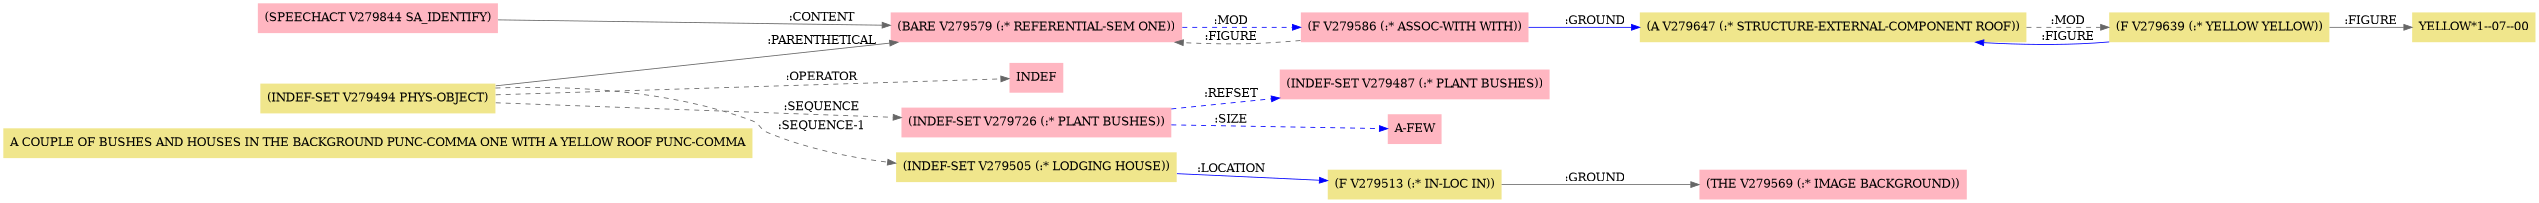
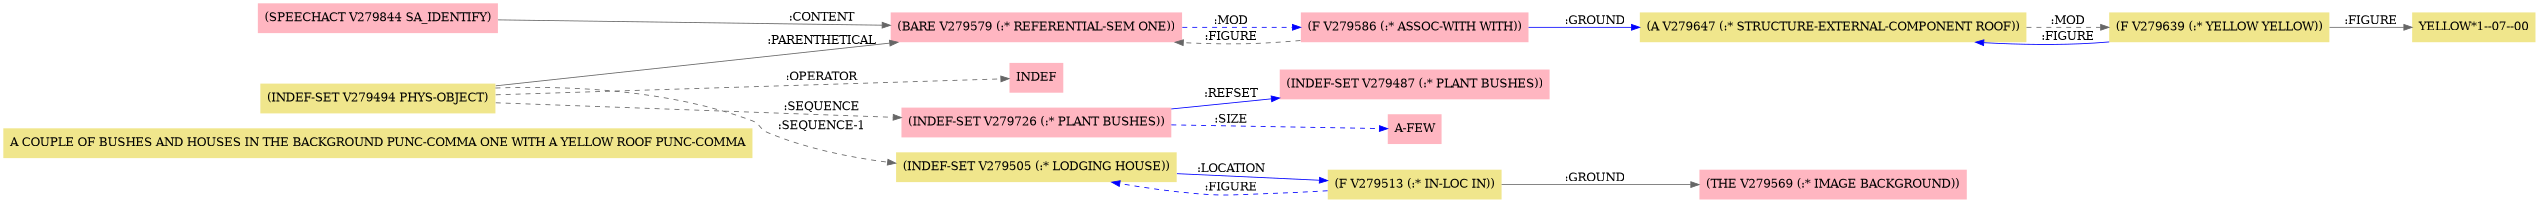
edge "(INDEF-SET V279726 (:* PLANT BUSHES))" -> "(INDEF-SET V279487 (:* PLANT BUSHES))": style dashed -> solid
edge "(F V279513 (:* IN-LOC IN))" -> "(INDEF-SET V279505 (:* LODGING HOUSE))": added, label ":FIGURE"
